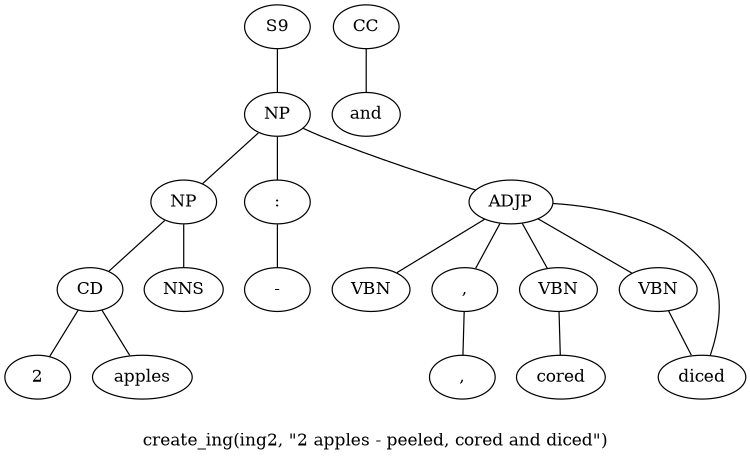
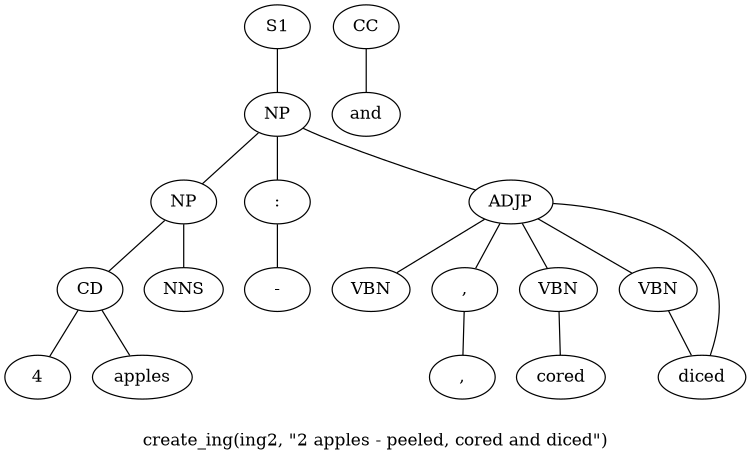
node "S9": label "S9" -> "S1"
node "2": label "2" -> "4"
